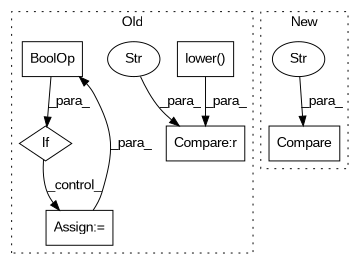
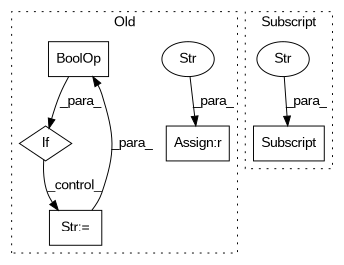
cluster "New": label "New" -> "Subscript"
node "lower()": removed
node "Compare:r": label "Compare:r" -> "Assign:r"
node "Compare": label "Compare" -> "Subscript"
node "Assign:=": label "Assign:=" -> "Str:="
